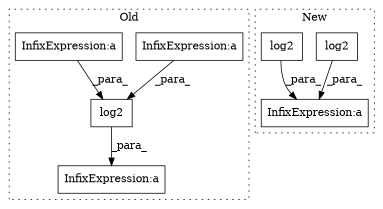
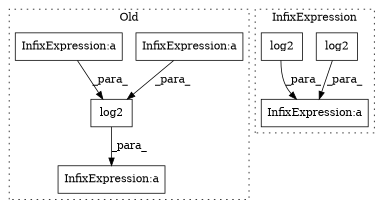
cluster "New": label "New" -> "InfixExpression"
